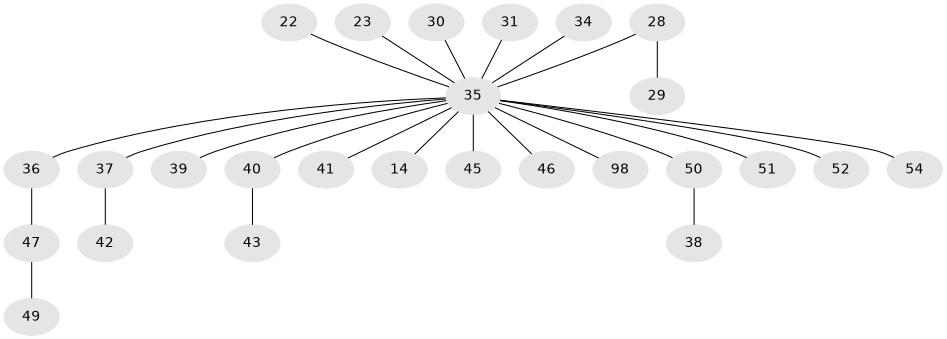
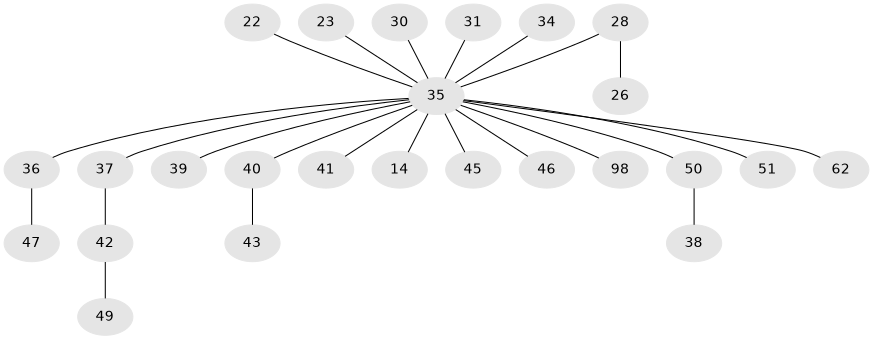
node "29": label "29" -> "26"
node "52": label "52" -> "62"
node "54": removed
edge "47" -- "49": now "42" -- "49"
